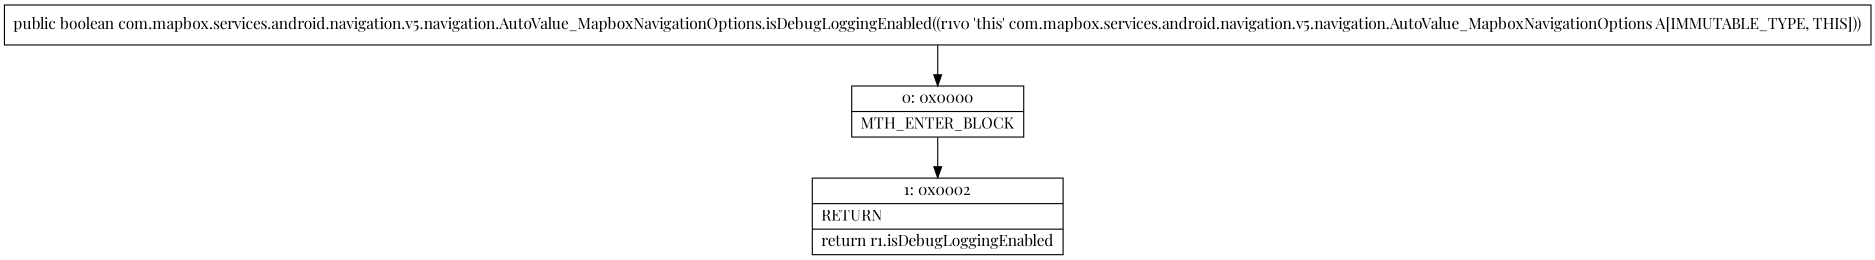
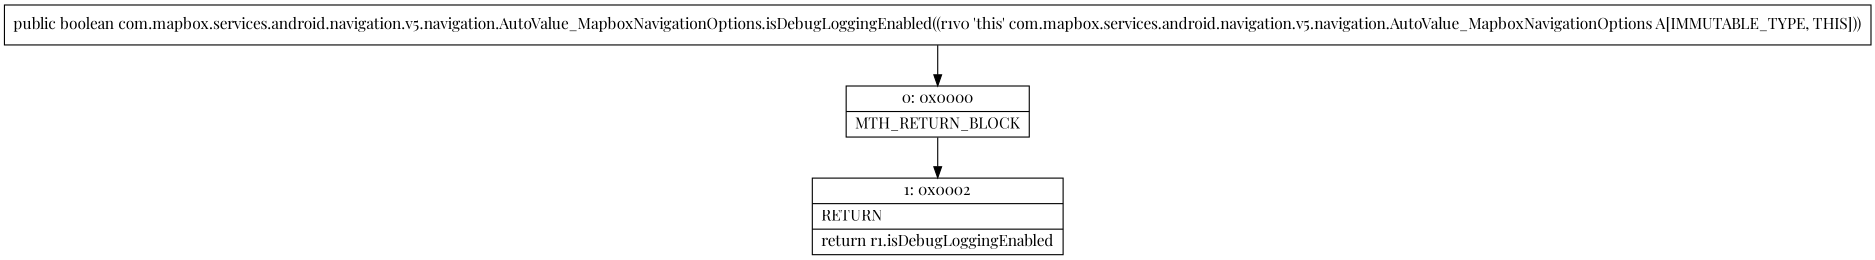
node "0: 0x0000": text "MTH_ENTER_BLOCK" -> "MTH_RETURN_BLOCK"
